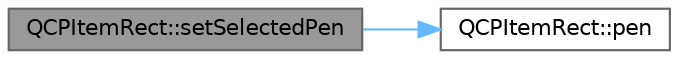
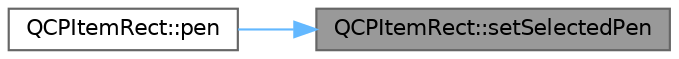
edge "QCPItemRect::setSelectedPen" -> "QCPItemRect::pen": reversed
